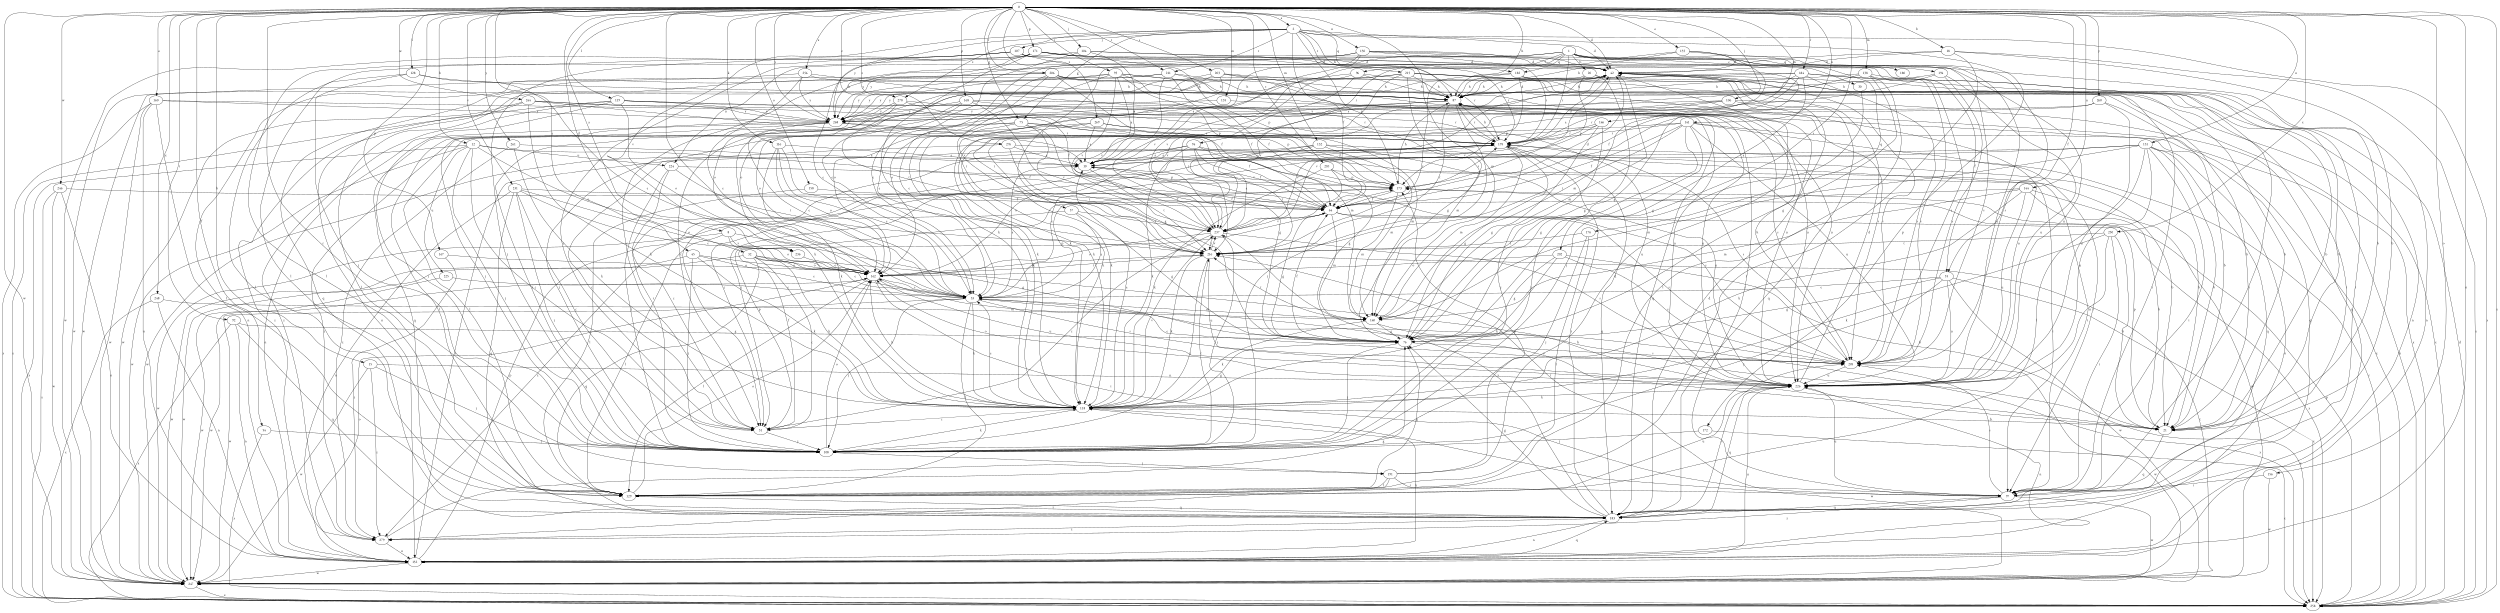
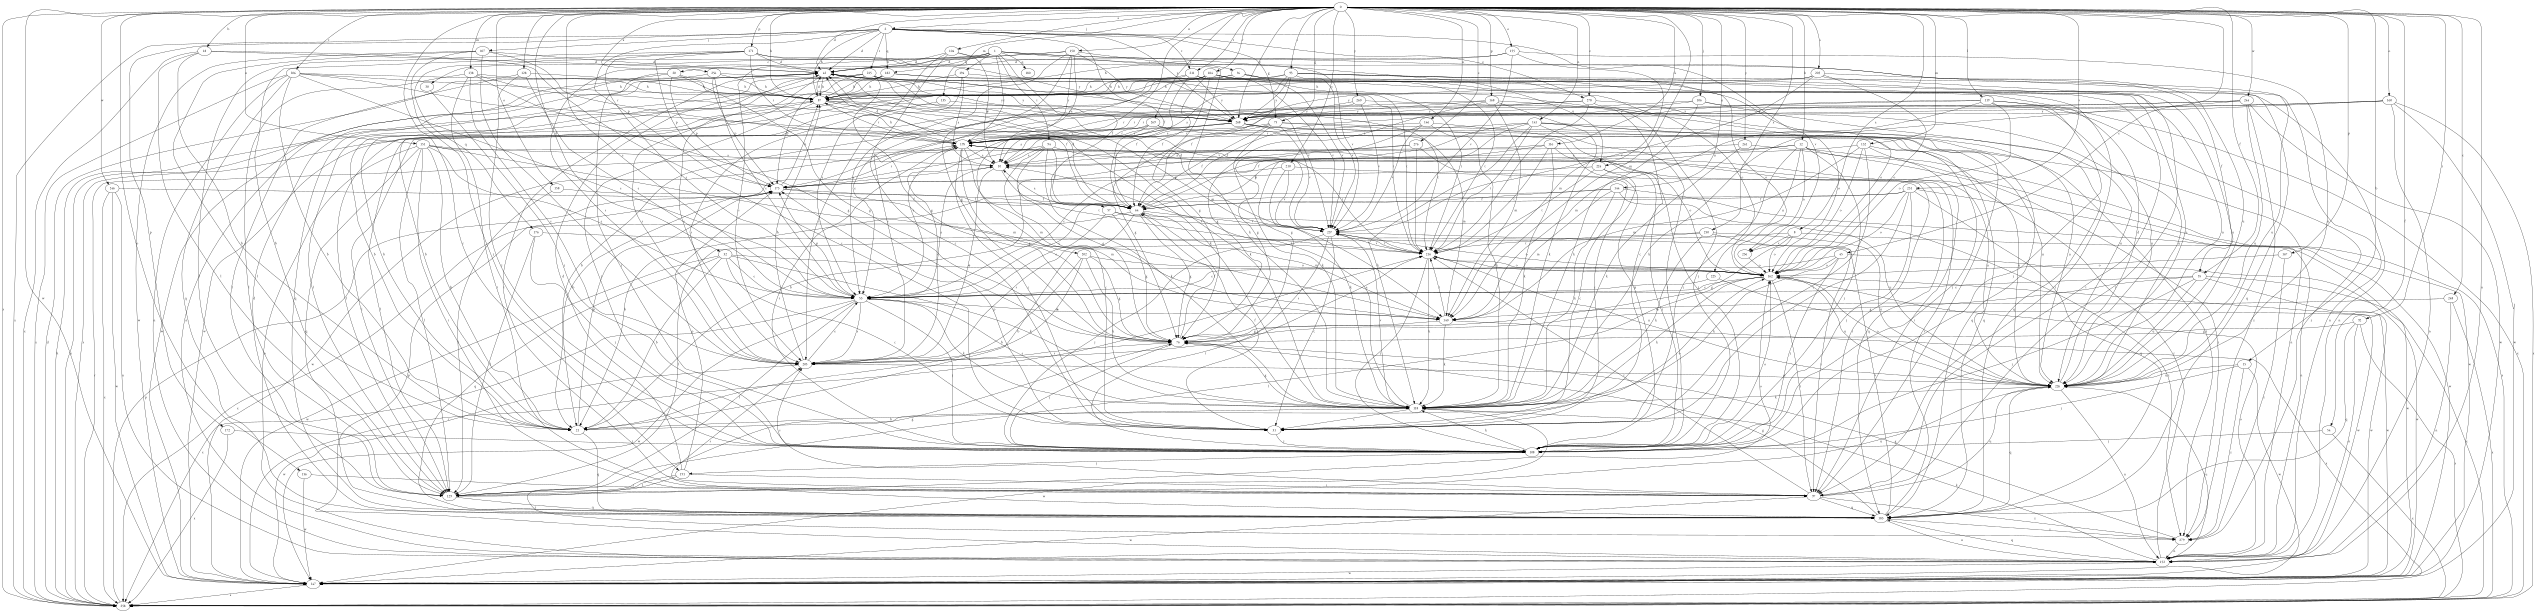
edge "20" -> "108": added, label "j"
